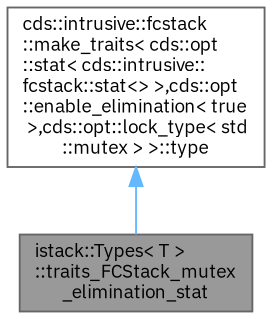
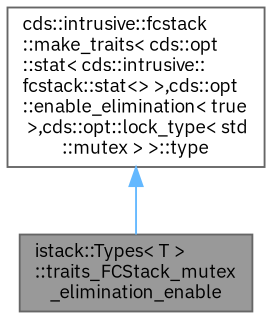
node "istack::Types< T > ::traits_FCStack_mutex _elimination_stat": label "istack::Types< T > ::traits_FCStack_mutex _elimination_stat" -> "istack::Types< T > ::traits_FCStack_mutex _elimination_enable"
